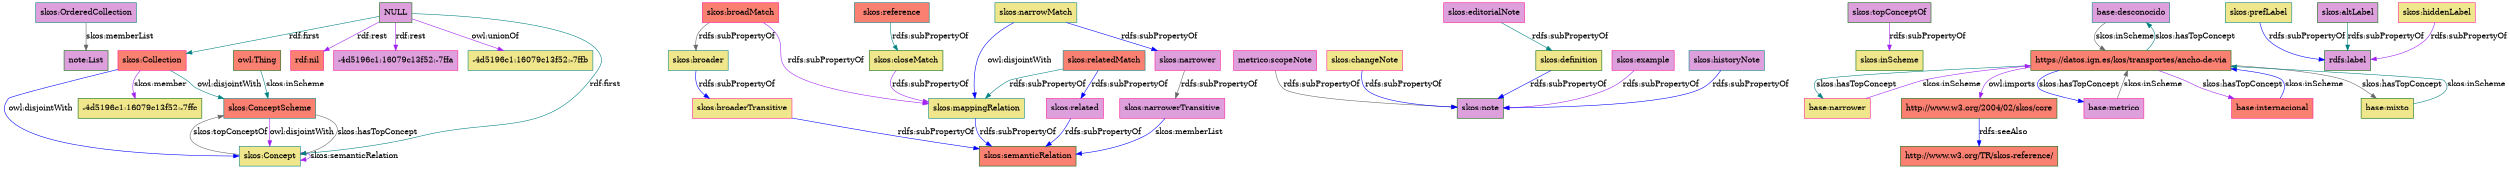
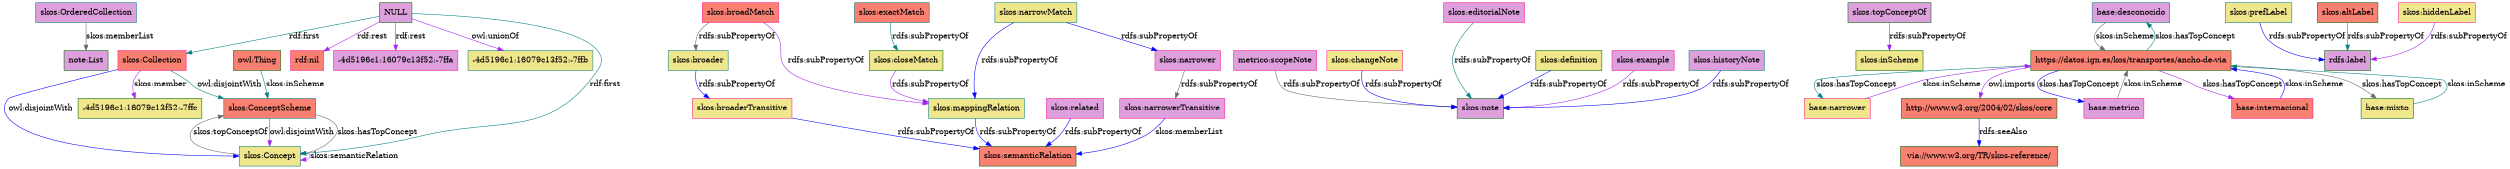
node "skos:reference": label "skos:reference" -> "skos:exactMatch"
node "skos:altLabel": fillcolor plum -> salmon
edge "skos:editorialNote" -> "skos:definition": now "skos:editorialNote" -> "skos:note"
edge "skos:narrowMatch" -> "skos:mappingRelation": label "owl:disjointWith" -> "rdfs:subPropertyOf"
node "skos:relatedMatch": removed
node "http://www.w3.org/TR/skos-reference/": label "http://www.w3.org/TR/skos-reference/" -> "via://www.w3.org/TR/skos-reference/"
